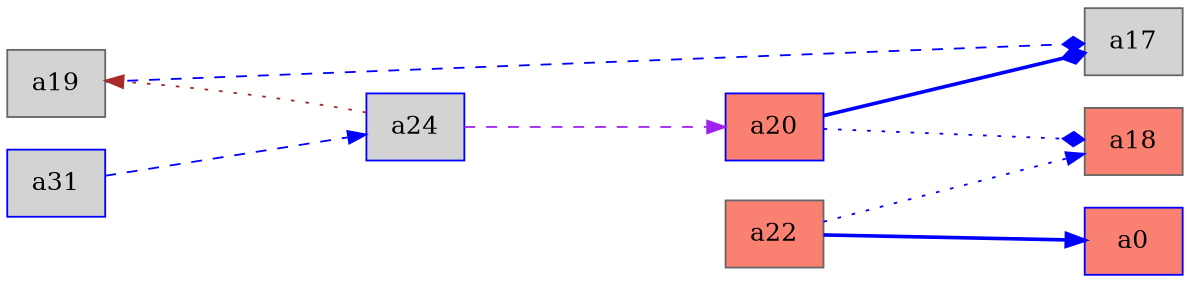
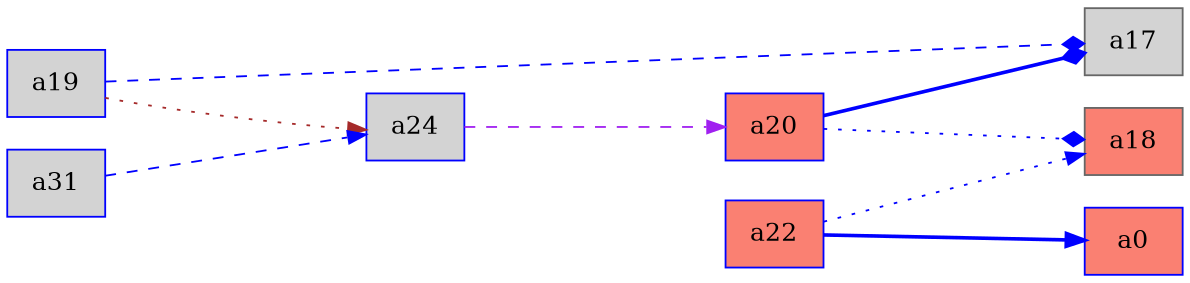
node "a19": color gray40 -> blue
edge "a24" -> "a19": reversed
node "a22": color gray40 -> blue
